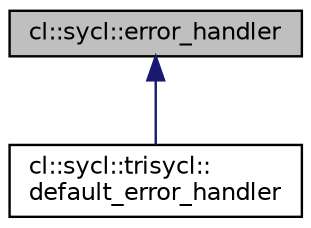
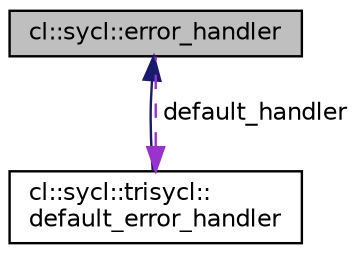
edge "cl::sycl::error_handler" -> "cl::sycl::trisycl:: default_error_handler": added, label "default_handler"
